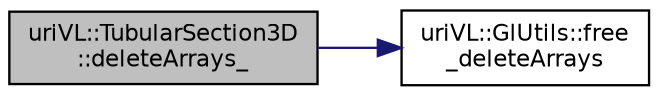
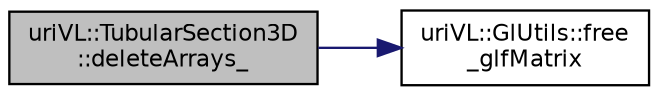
node "uriVL::GlUtils::free _deleteArrays": label "uriVL::GlUtils::free _deleteArrays" -> "uriVL::GlUtils::free _glfMatrix"
